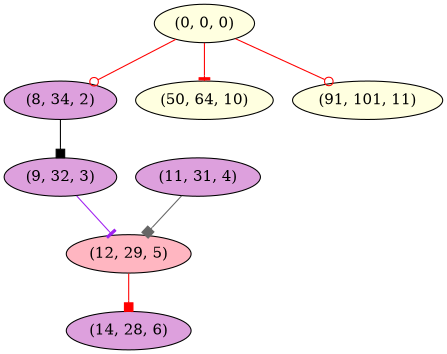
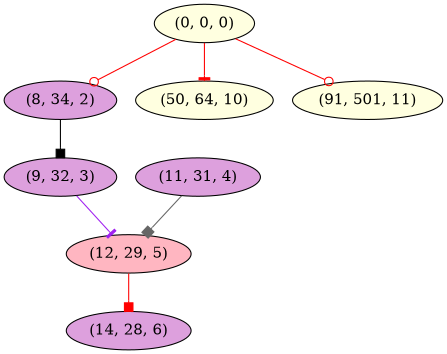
node "(91, 101, 11)": label "(91, 101, 11)" -> "(91, 501, 11)"
